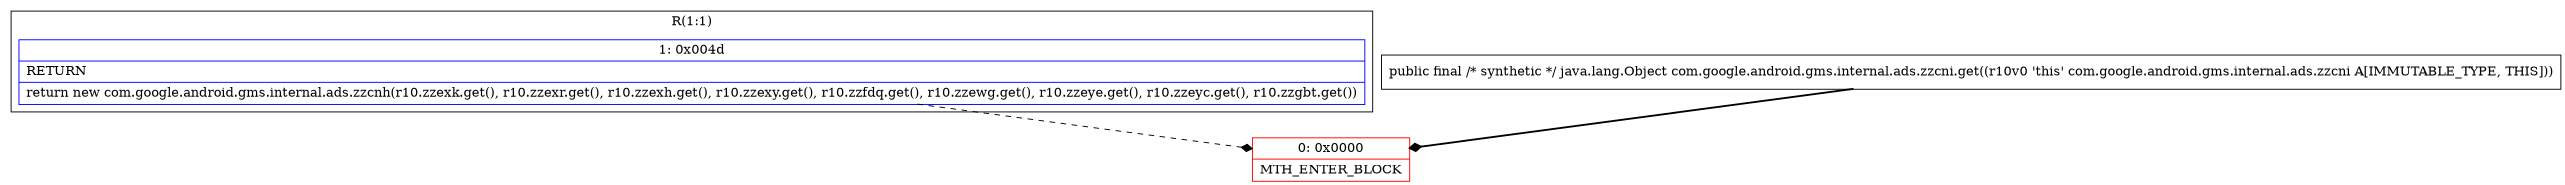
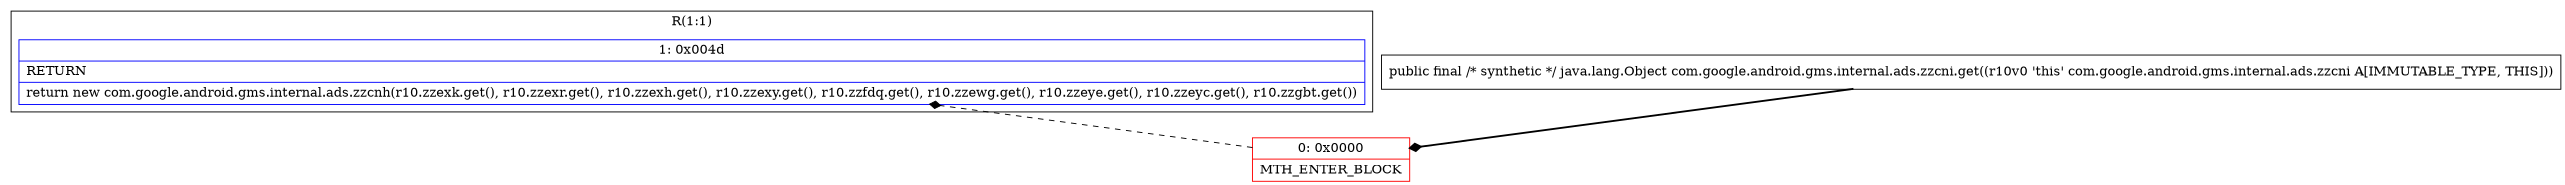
edge "1: 0x004d" -> "0: 0x0000": reversed
